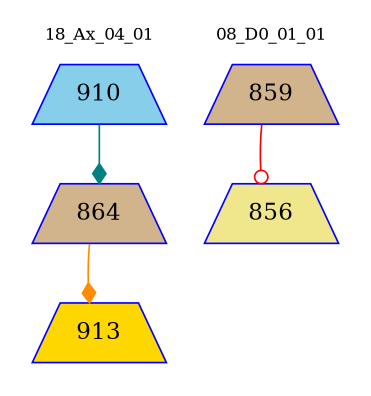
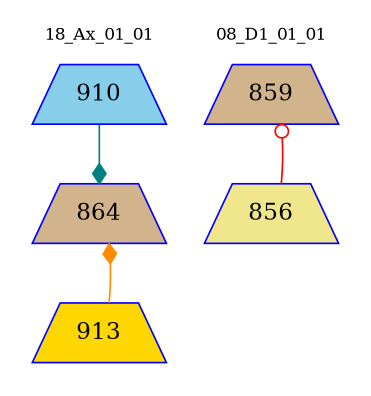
cluster "18_Ax_04_01": label "18_Ax_04_01" -> "18_Ax_01_01"
cluster "08_D0_01_01": label "08_D0_01_01" -> "08_D1_01_01"
edge "859" -> "856": reversed
edge "864" -> "913": reversed
